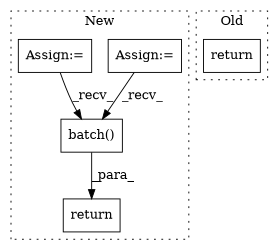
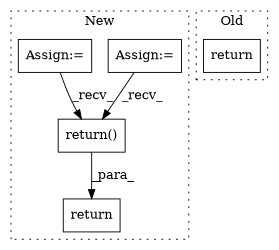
node "batch()": label "batch()" -> "return()"
